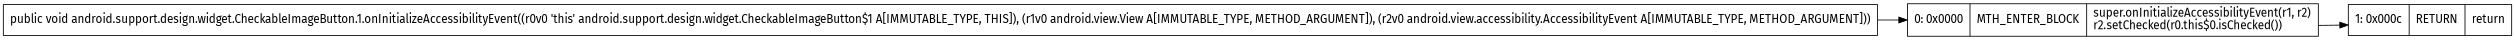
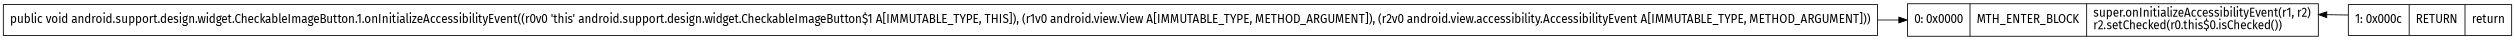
edge "0: 0x0000" -> "1: 0x000c": reversed
